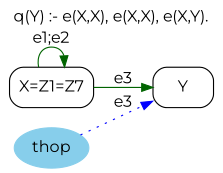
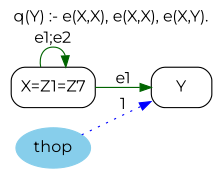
edge "X=Z1=Z7" -> "Y": label "e3" -> "e1"
edge "thop" -> "Y": label "e3" -> "1"
